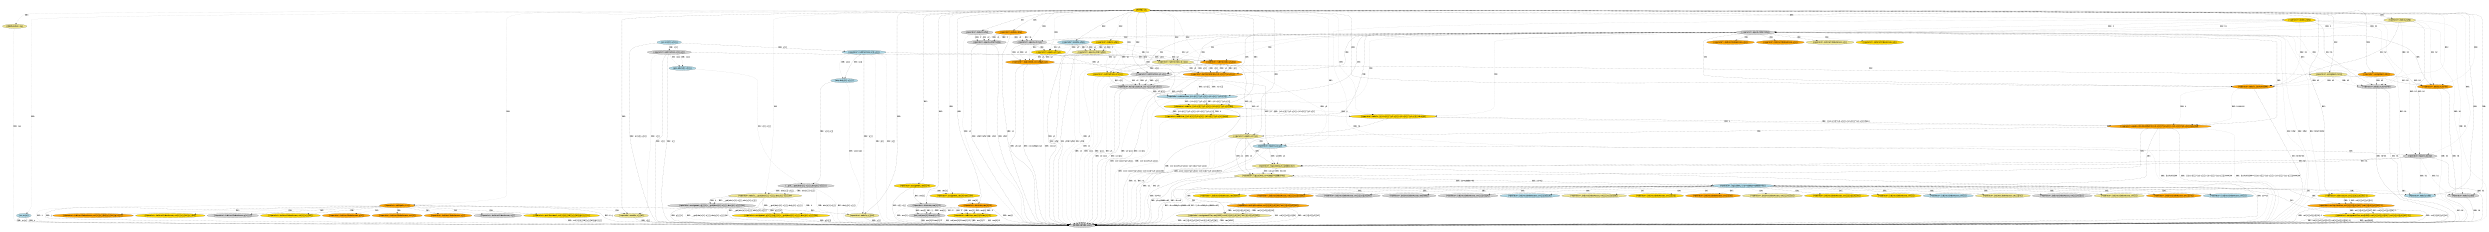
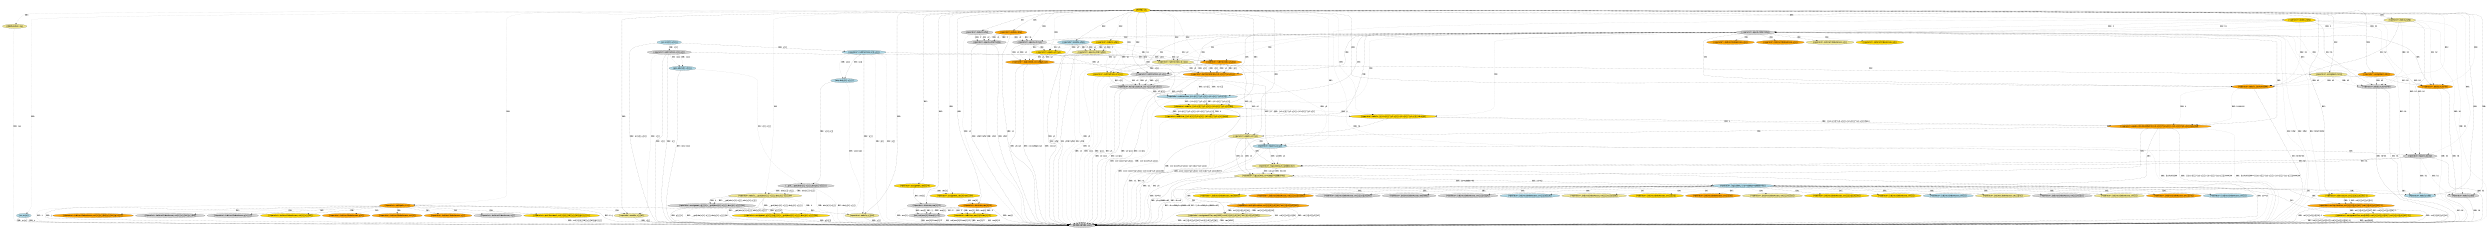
node "(<operator>.indirectIndexAccess,cnt[i][x[j]%4][y[j]%4])": fillcolor gold -> lightgrey
edge "(<operator>.assignment,ans[1]=0)" -> "(METHOD_RETURN,void)": now "(abs,abs(x[i]-x[j]))" -> "(METHOD_RETURN,void)"
